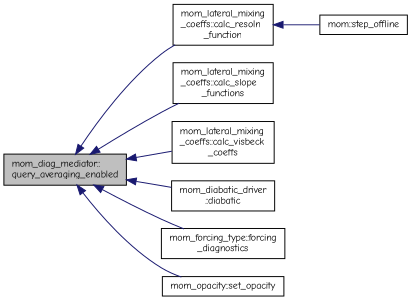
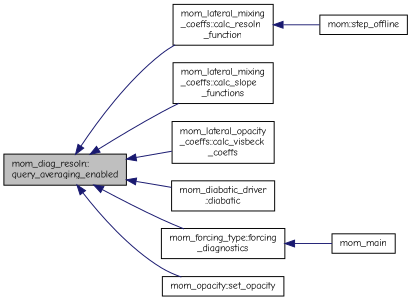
node "mom_lateral_mixing _coeffs::calc_visbeck _coeffs": label "mom_lateral_mixing _coeffs::calc_visbeck _coeffs" -> "mom_lateral_opacity _coeffs::calc_visbeck _coeffs"
node "mom_diag_mediator:: query_averaging_enabled": label "mom_diag_mediator:: query_averaging_enabled" -> "mom_diag_resoln:: query_averaging_enabled"
node "mom_main": added
